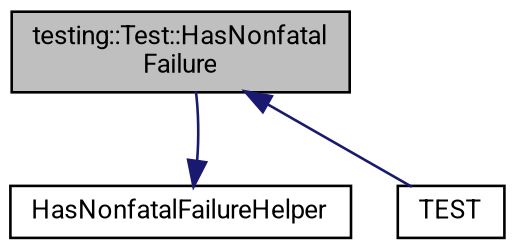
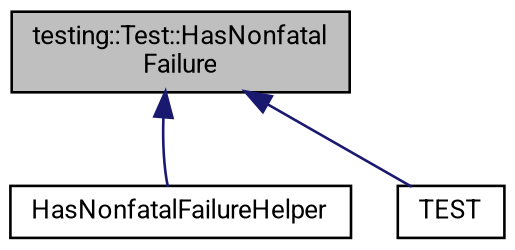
edge "testing::Test::HasNonfatal Failure" -> "HasNonfatalFailureHelper": reversed
